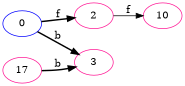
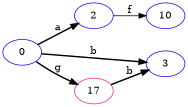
edge "0" -> "2": label "f" -> "a"
node "2": color deeppink -> blue
node "10": color deeppink -> blue
node "3": color deeppink -> blue
edge "0" -> "17": added, label "g"
